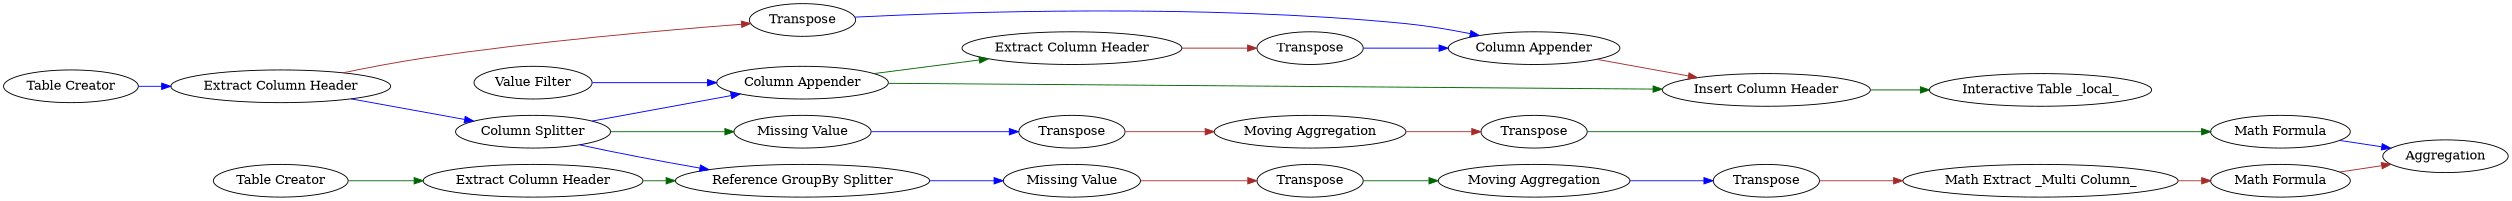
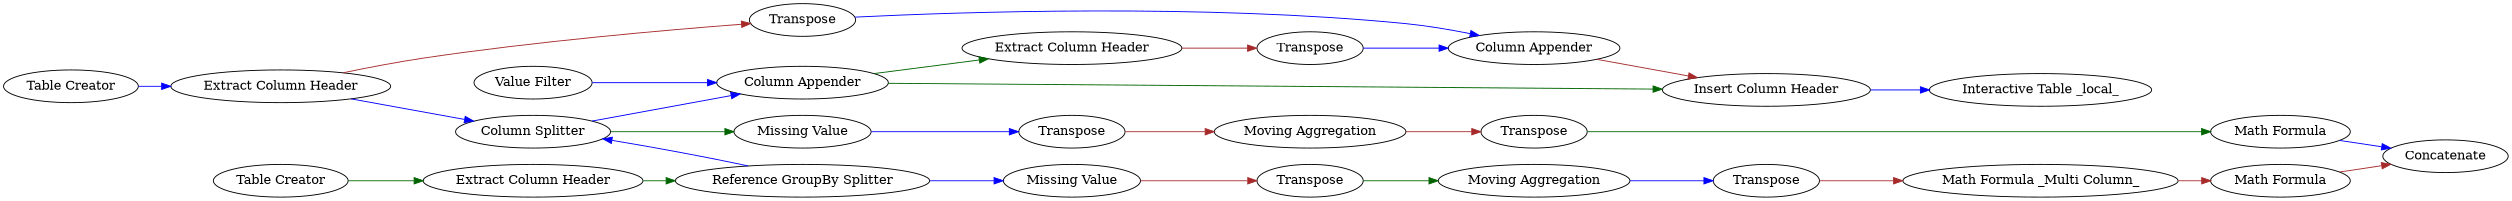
edge "Insert Column Header" -> "Interactive Table _local_": color darkgreen -> blue
node "Aggregation": label "Aggregation" -> "Concatenate"
edge "Column Splitter" -> "Reference GroupBy Splitter": reversed
node "Math Extract _Multi Column_": label "Math Extract _Multi Column_" -> "Math Formula _Multi Column_"
